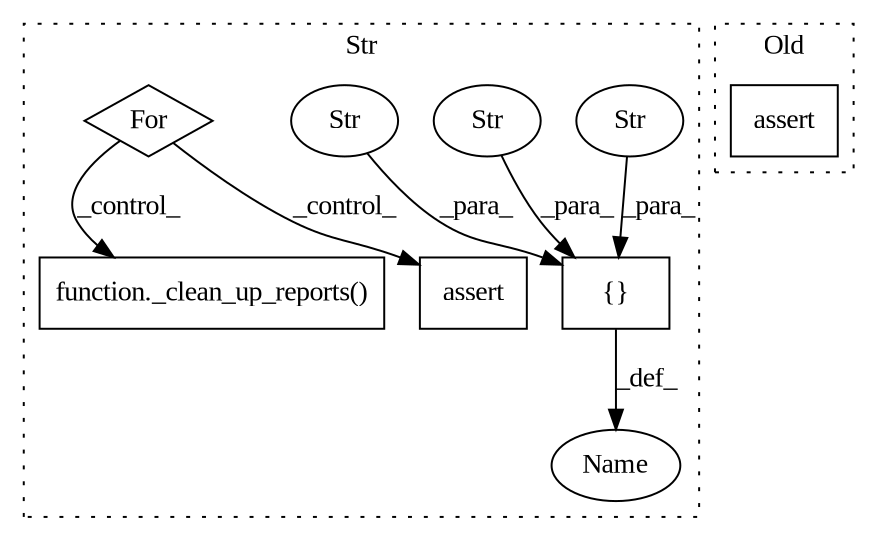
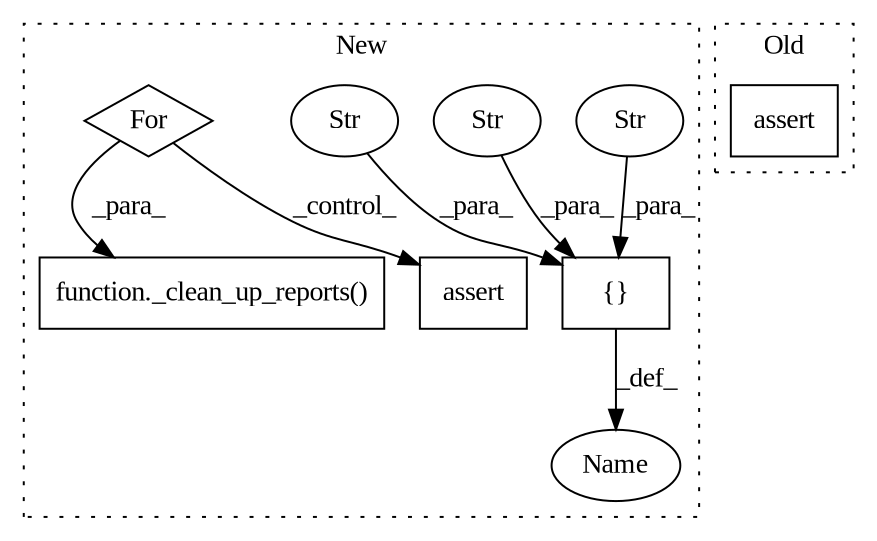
cluster "Str": label "Str" -> "New"
edge "For" -> "function._clean_up_reports()": label "_control_" -> "_para_"
